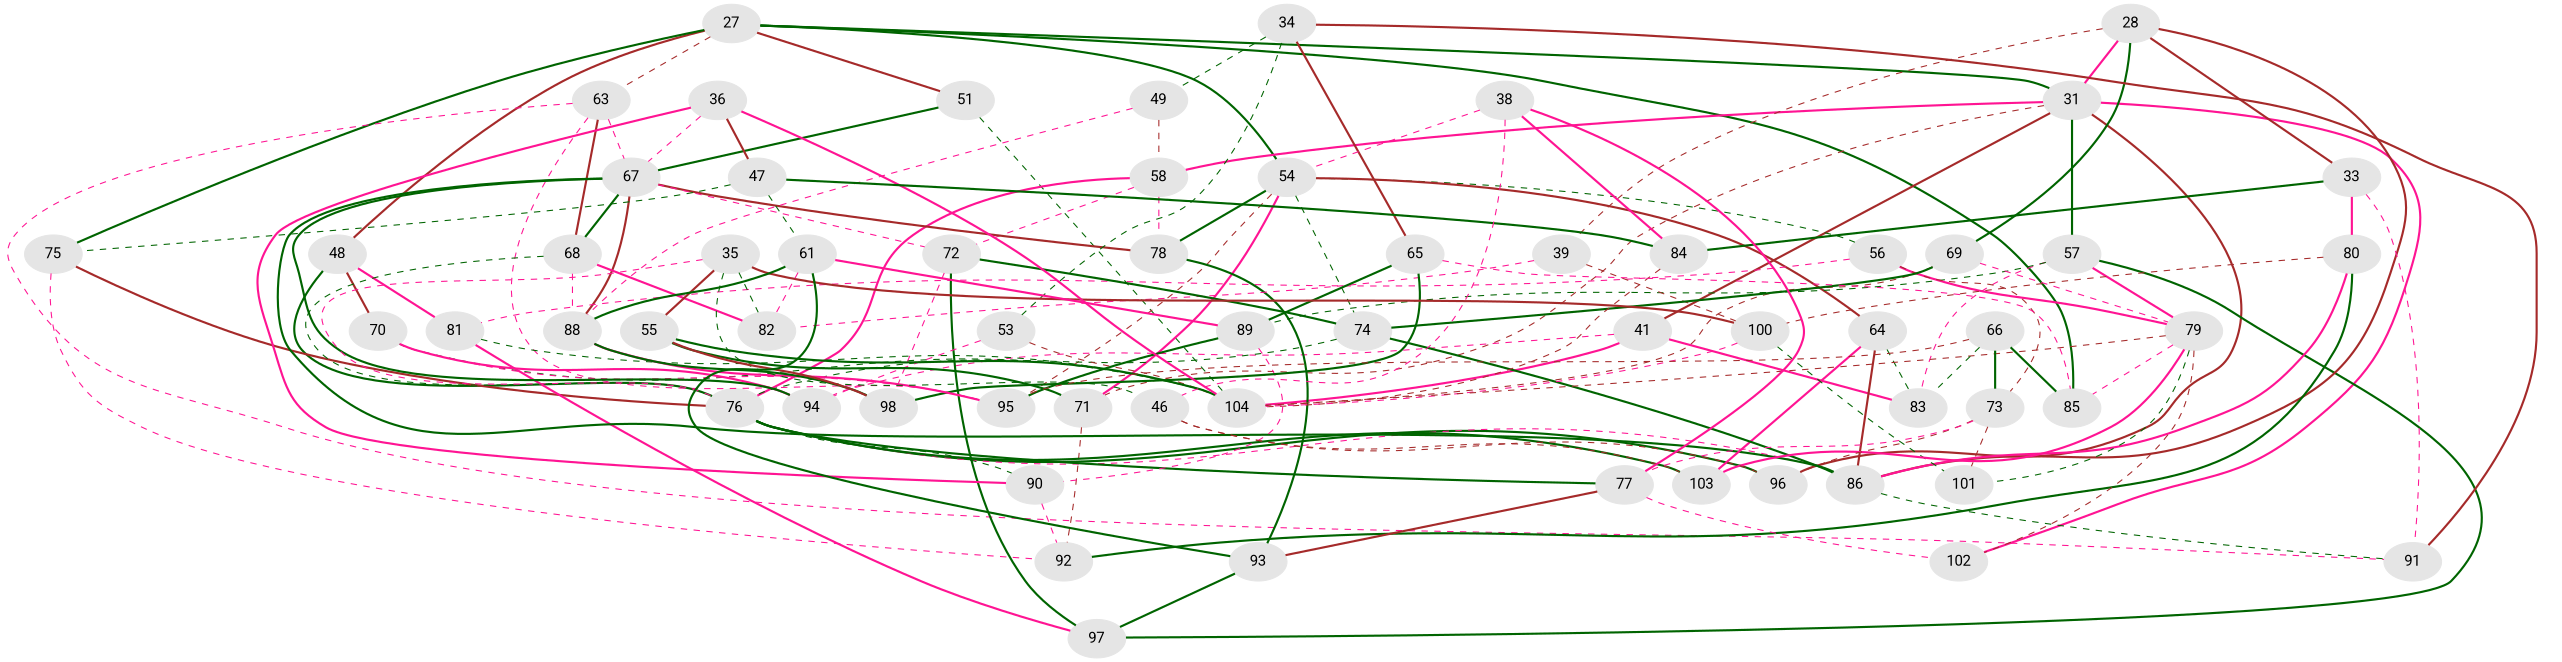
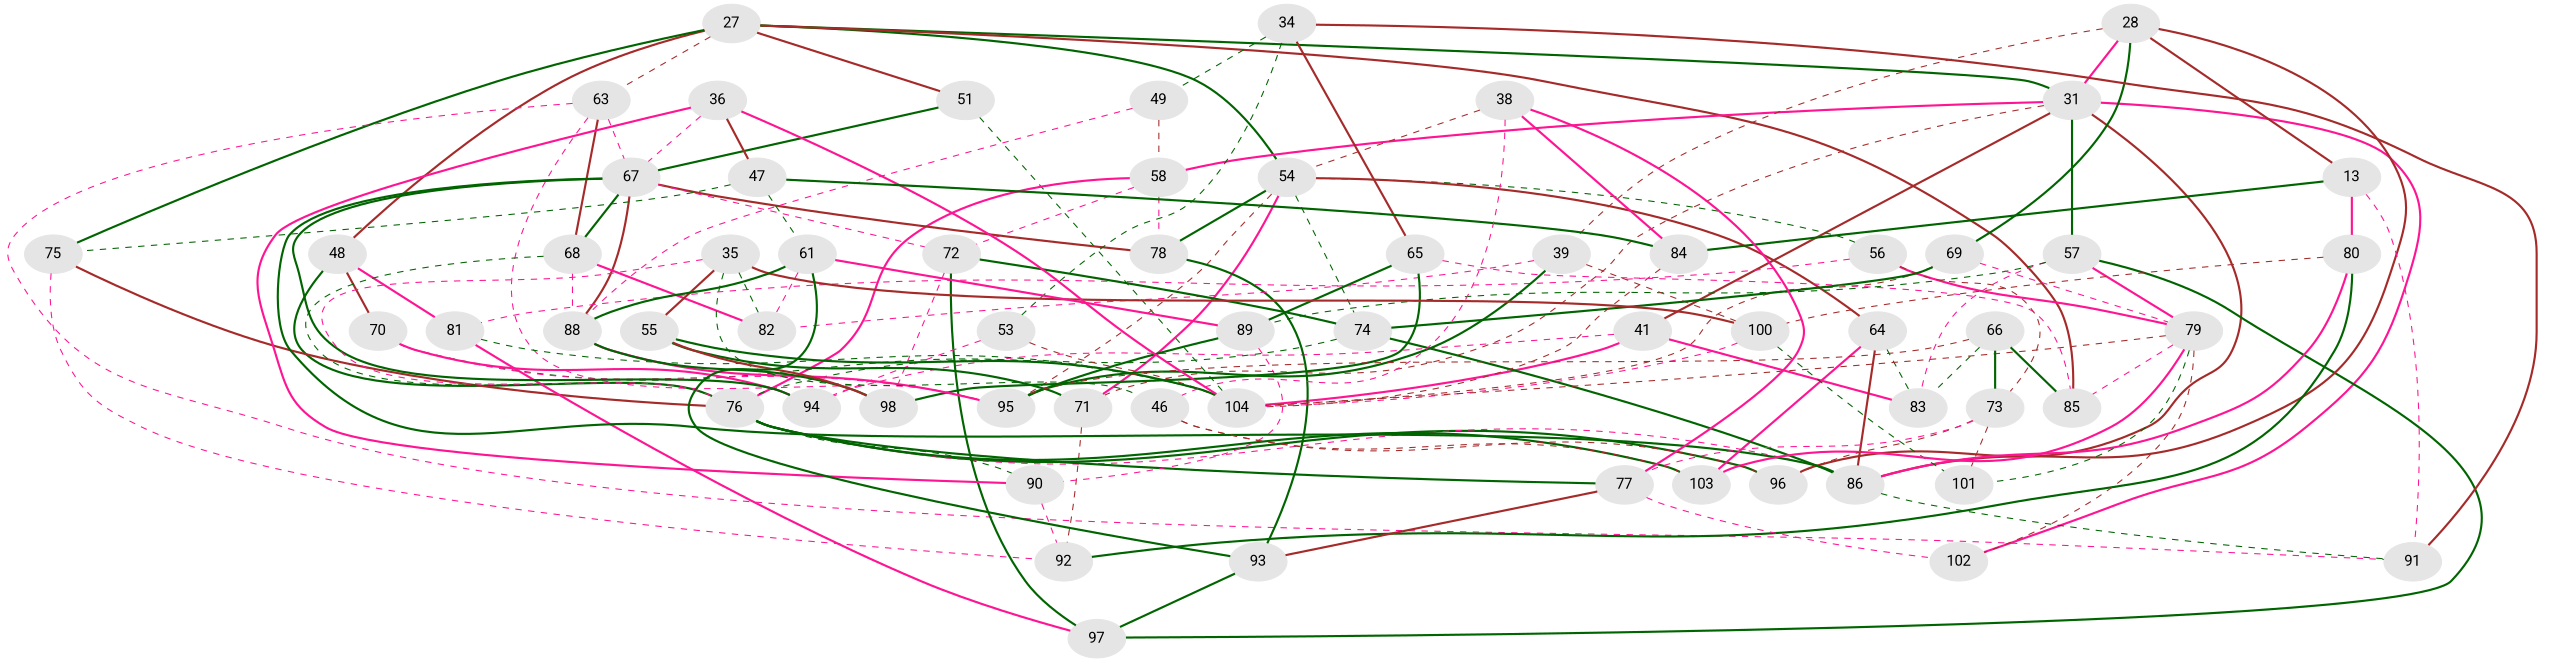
edge "27" -- "85": color darkgreen -> brown
edge "38" -- "54": color deeppink -> brown
node "33": label "33" -> "13"
edge "39" -- "95": added
